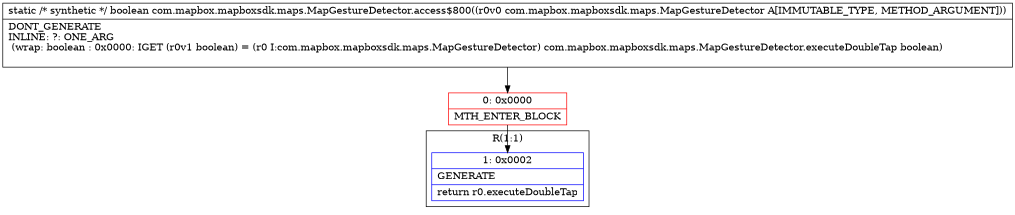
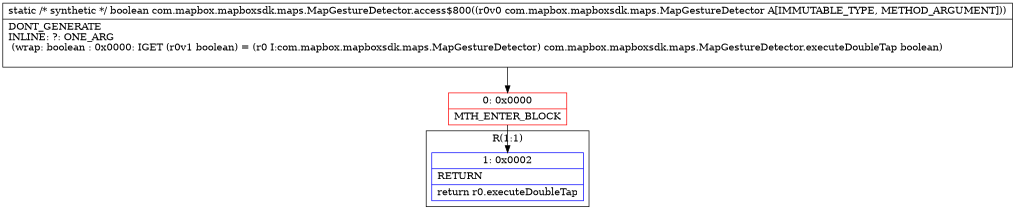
node "1: 0x0002": text "GENERATE" -> "RETURN"
